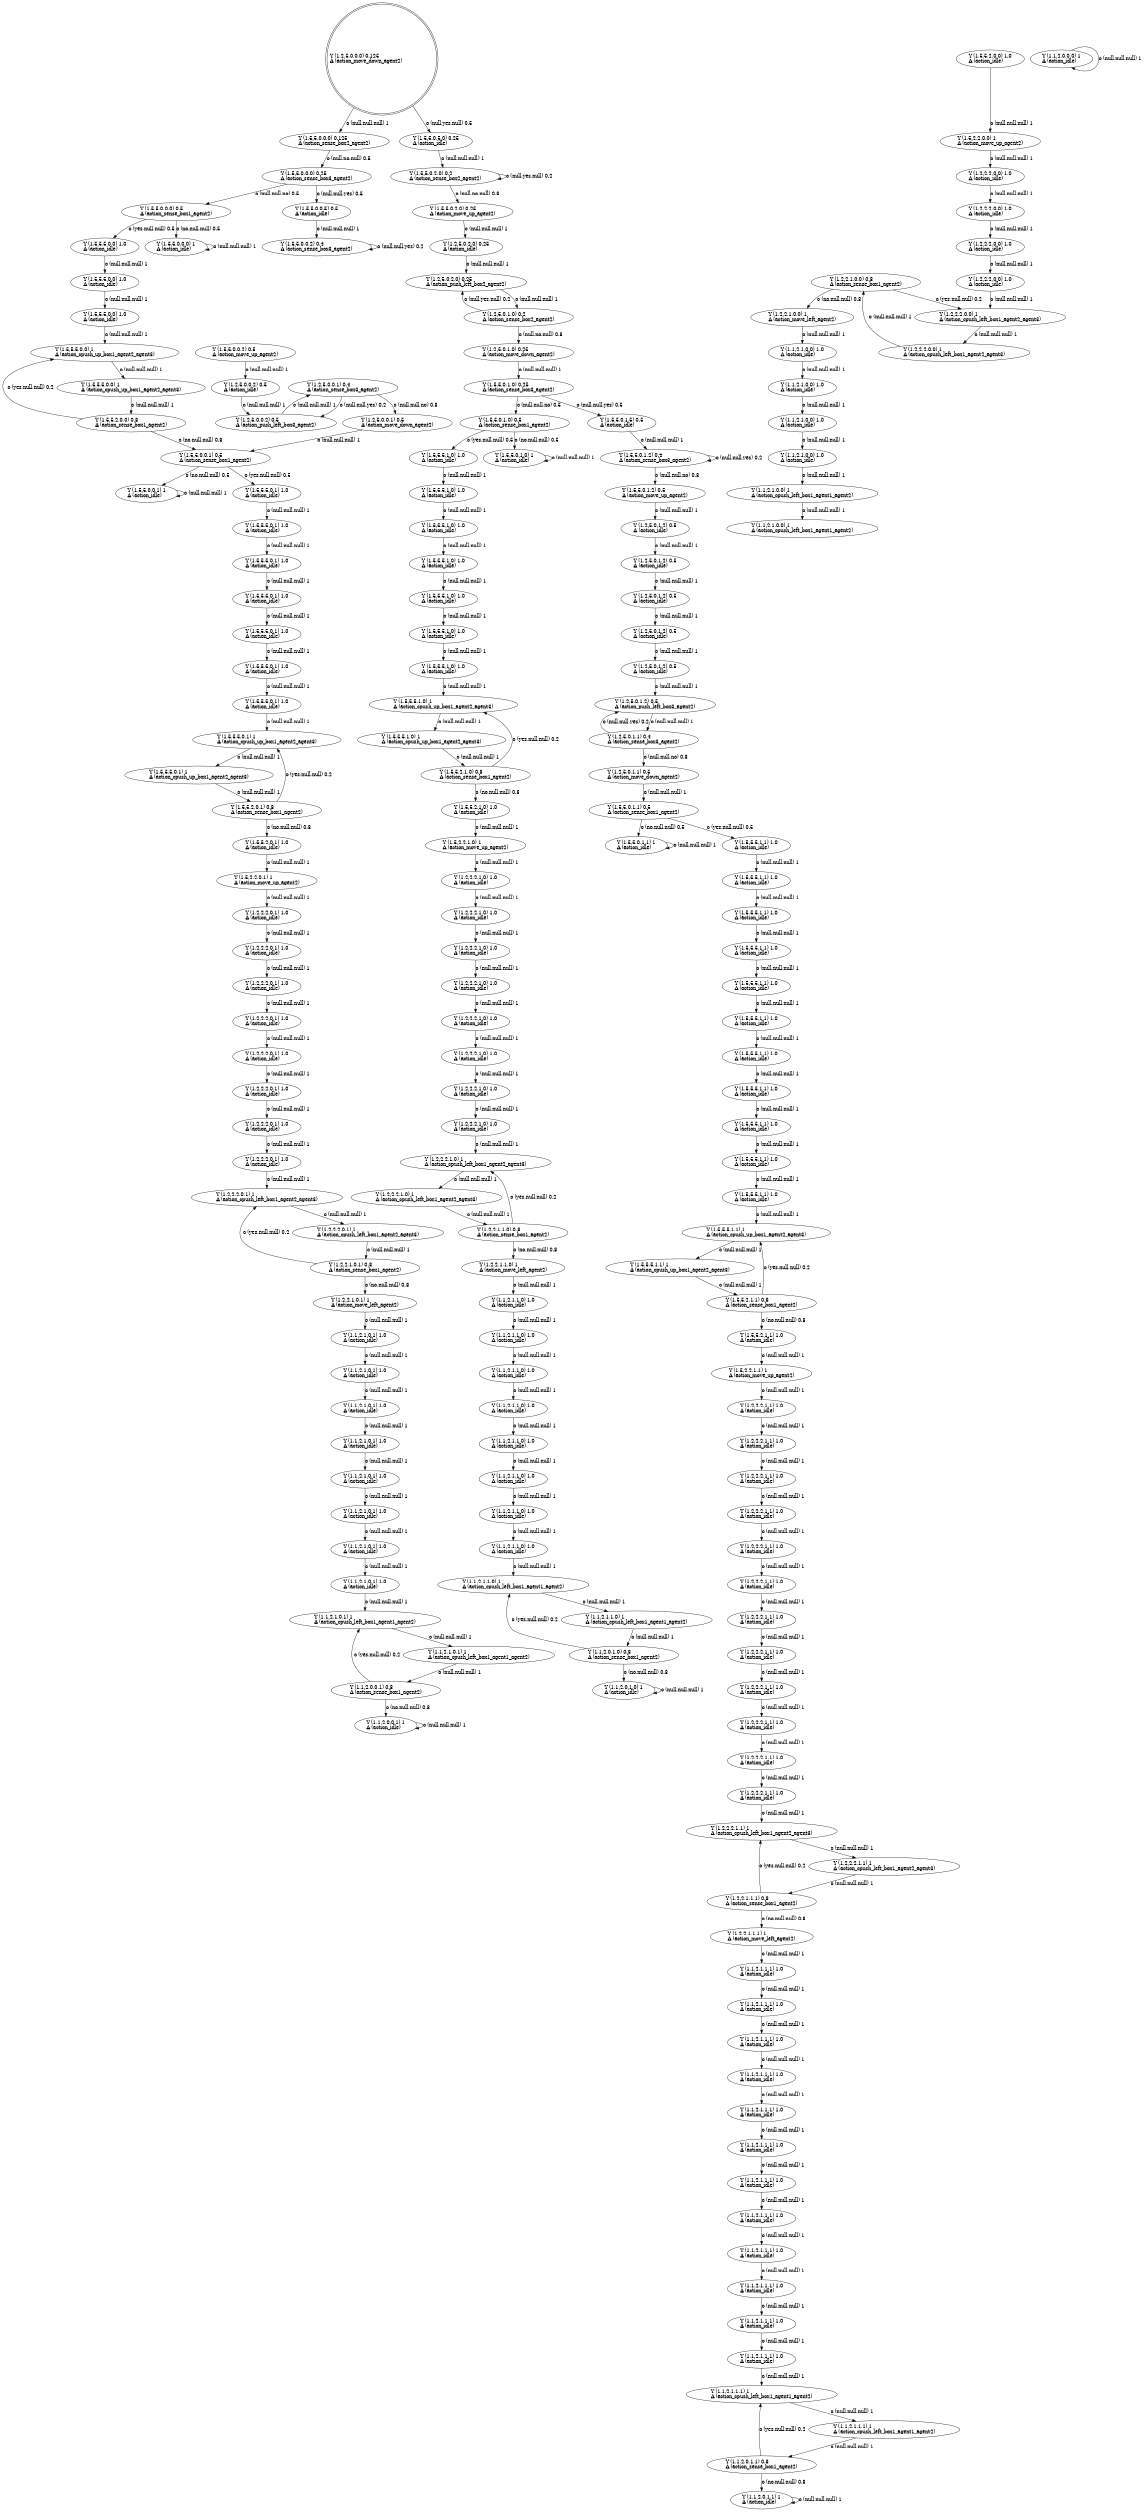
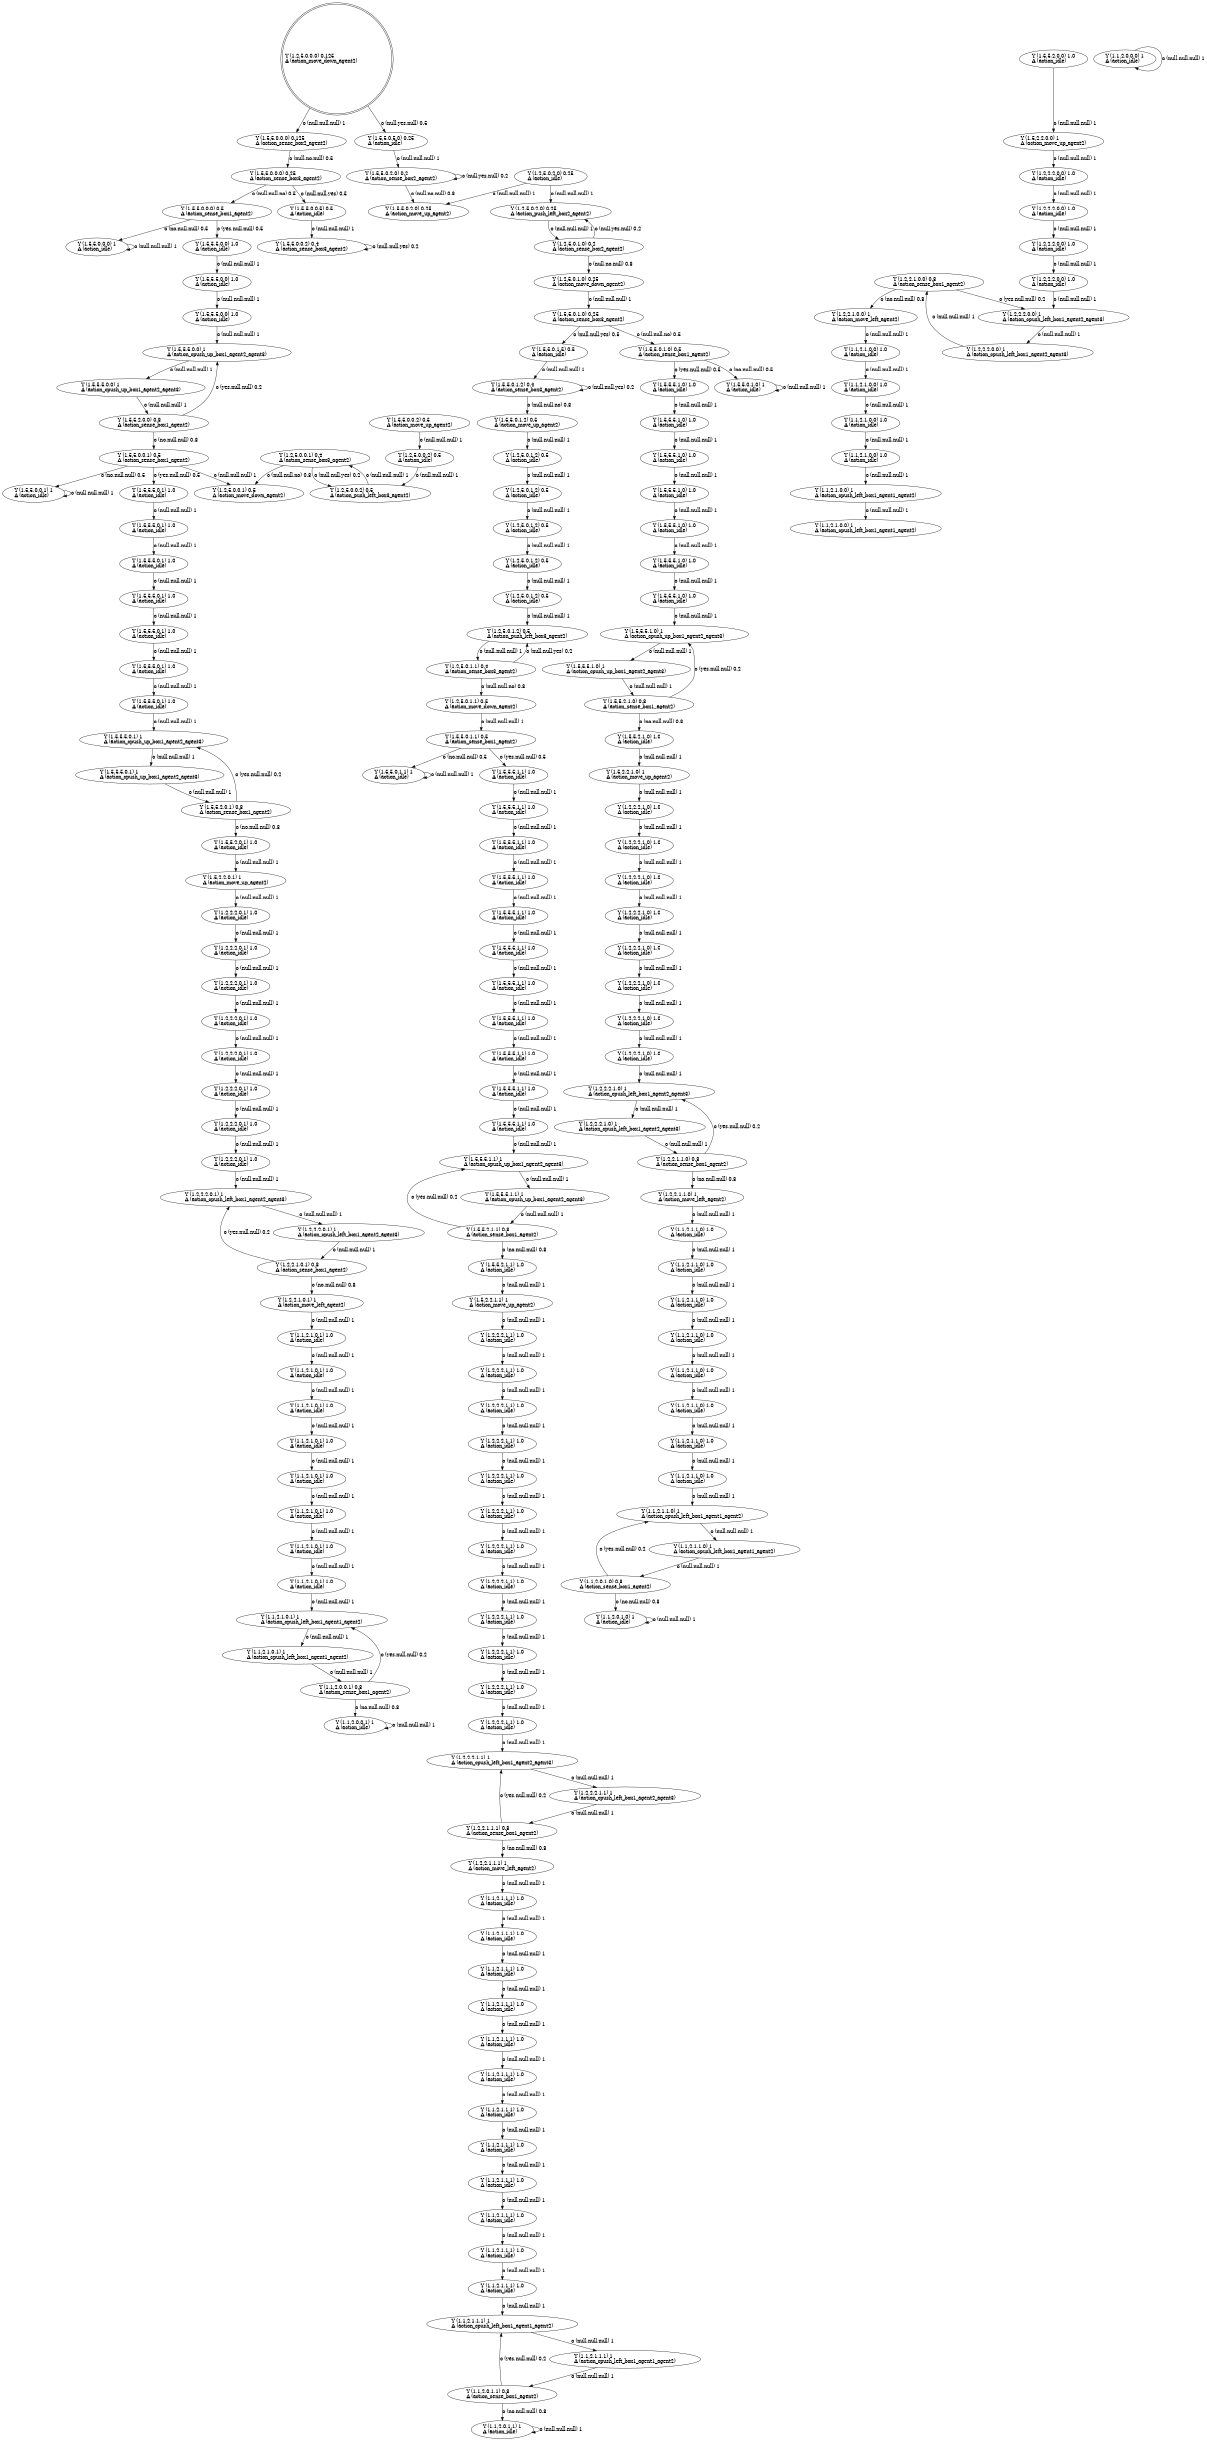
edge "Y (1,5,5,0,2,0) 0.25 A (action_move_up_agent2)" -> "Y (1,2,5,0,2,0) 0.25 A (action_idle)": reversed
edge "Y (1,2,5,0,0,1) 0.5 A (action_move_down_agent2)" -> "Y (1,5,5,0,0,1) 0.5 A (action_sense_box1_agent2)": reversed
